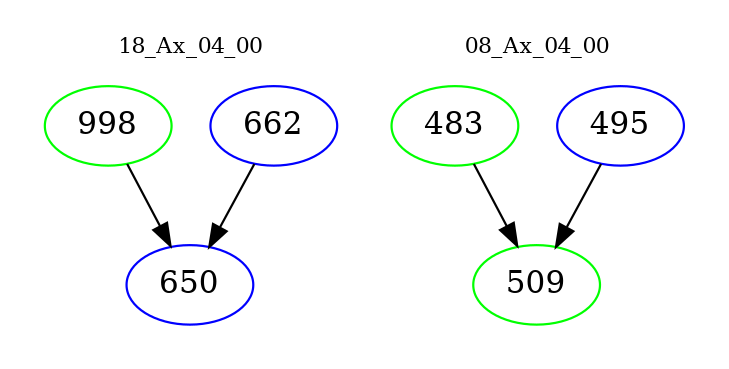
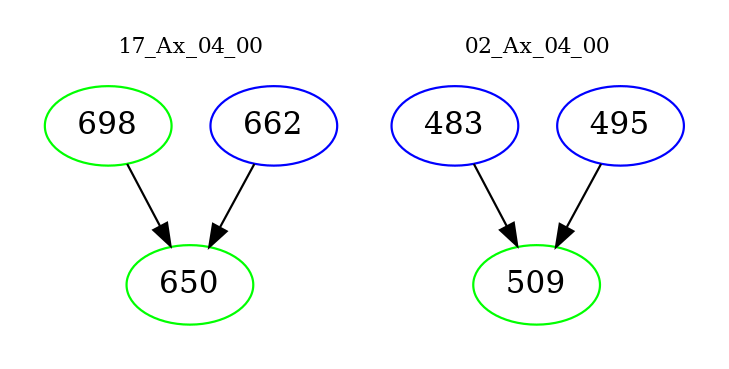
cluster "18_Ax_04_00": label "18_Ax_04_00" -> "17_Ax_04_00"
cluster "08_Ax_04_00": label "08_Ax_04_00" -> "02_Ax_04_00"
node "998": label "998" -> "698"
node "483": color green -> blue
node "650": color blue -> green
